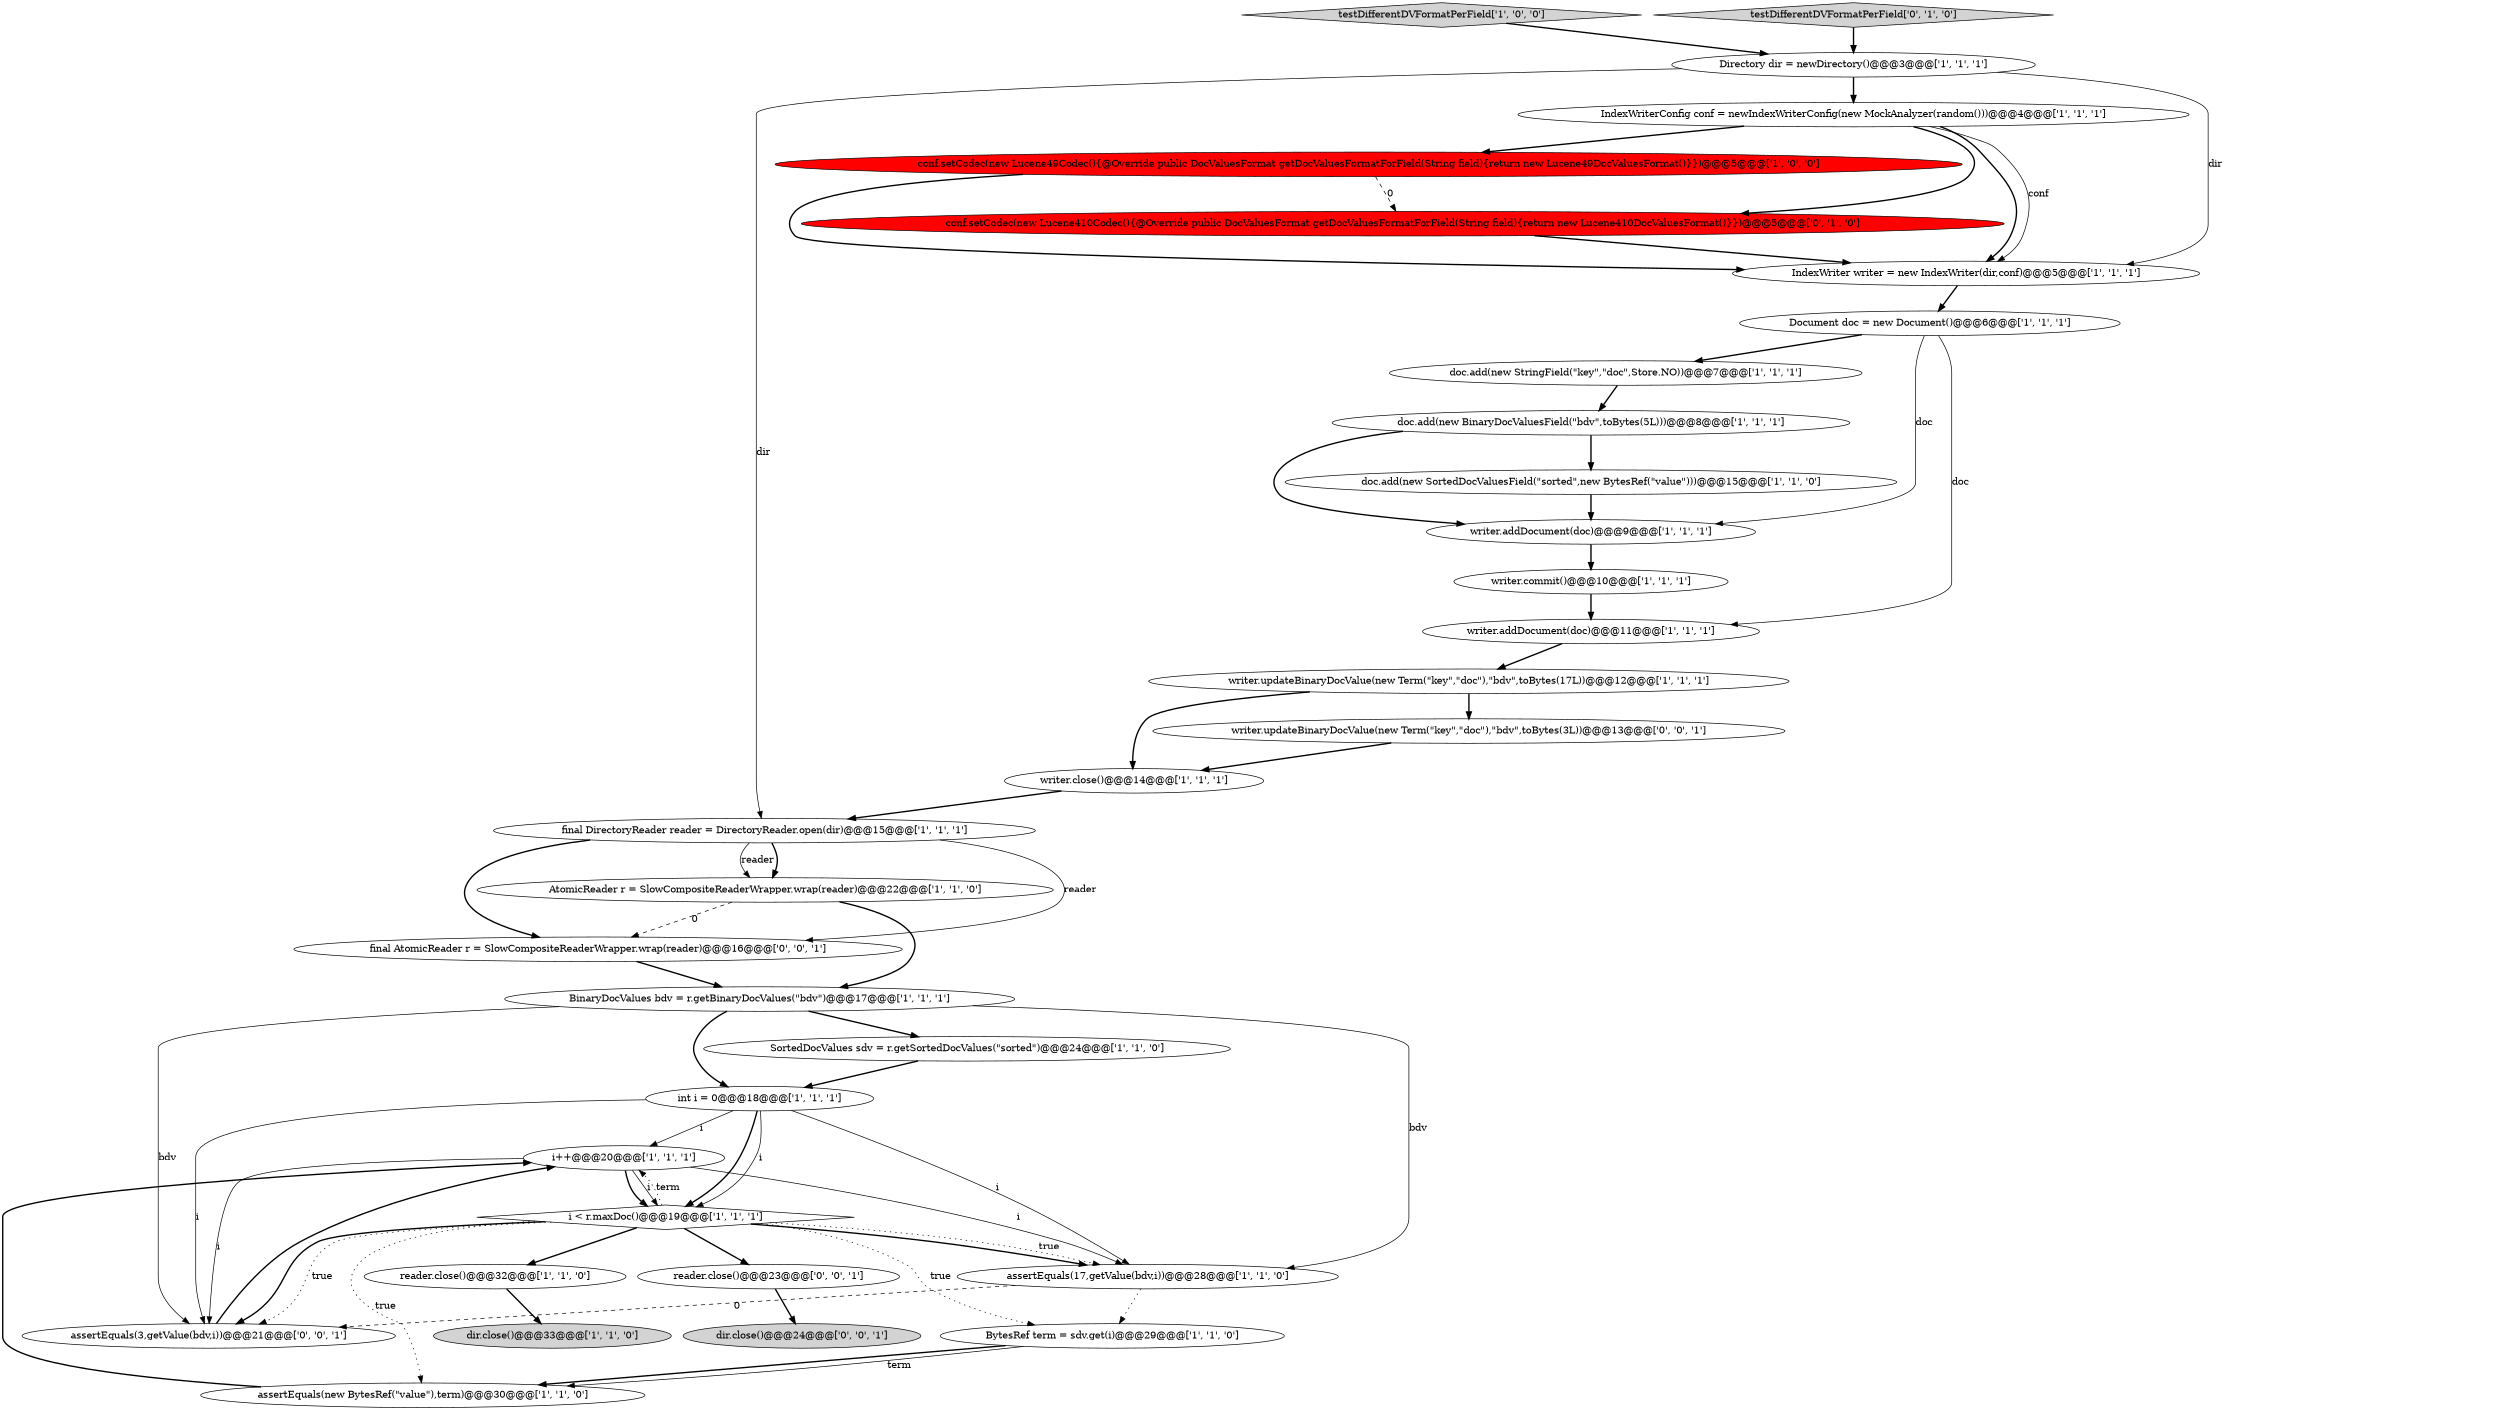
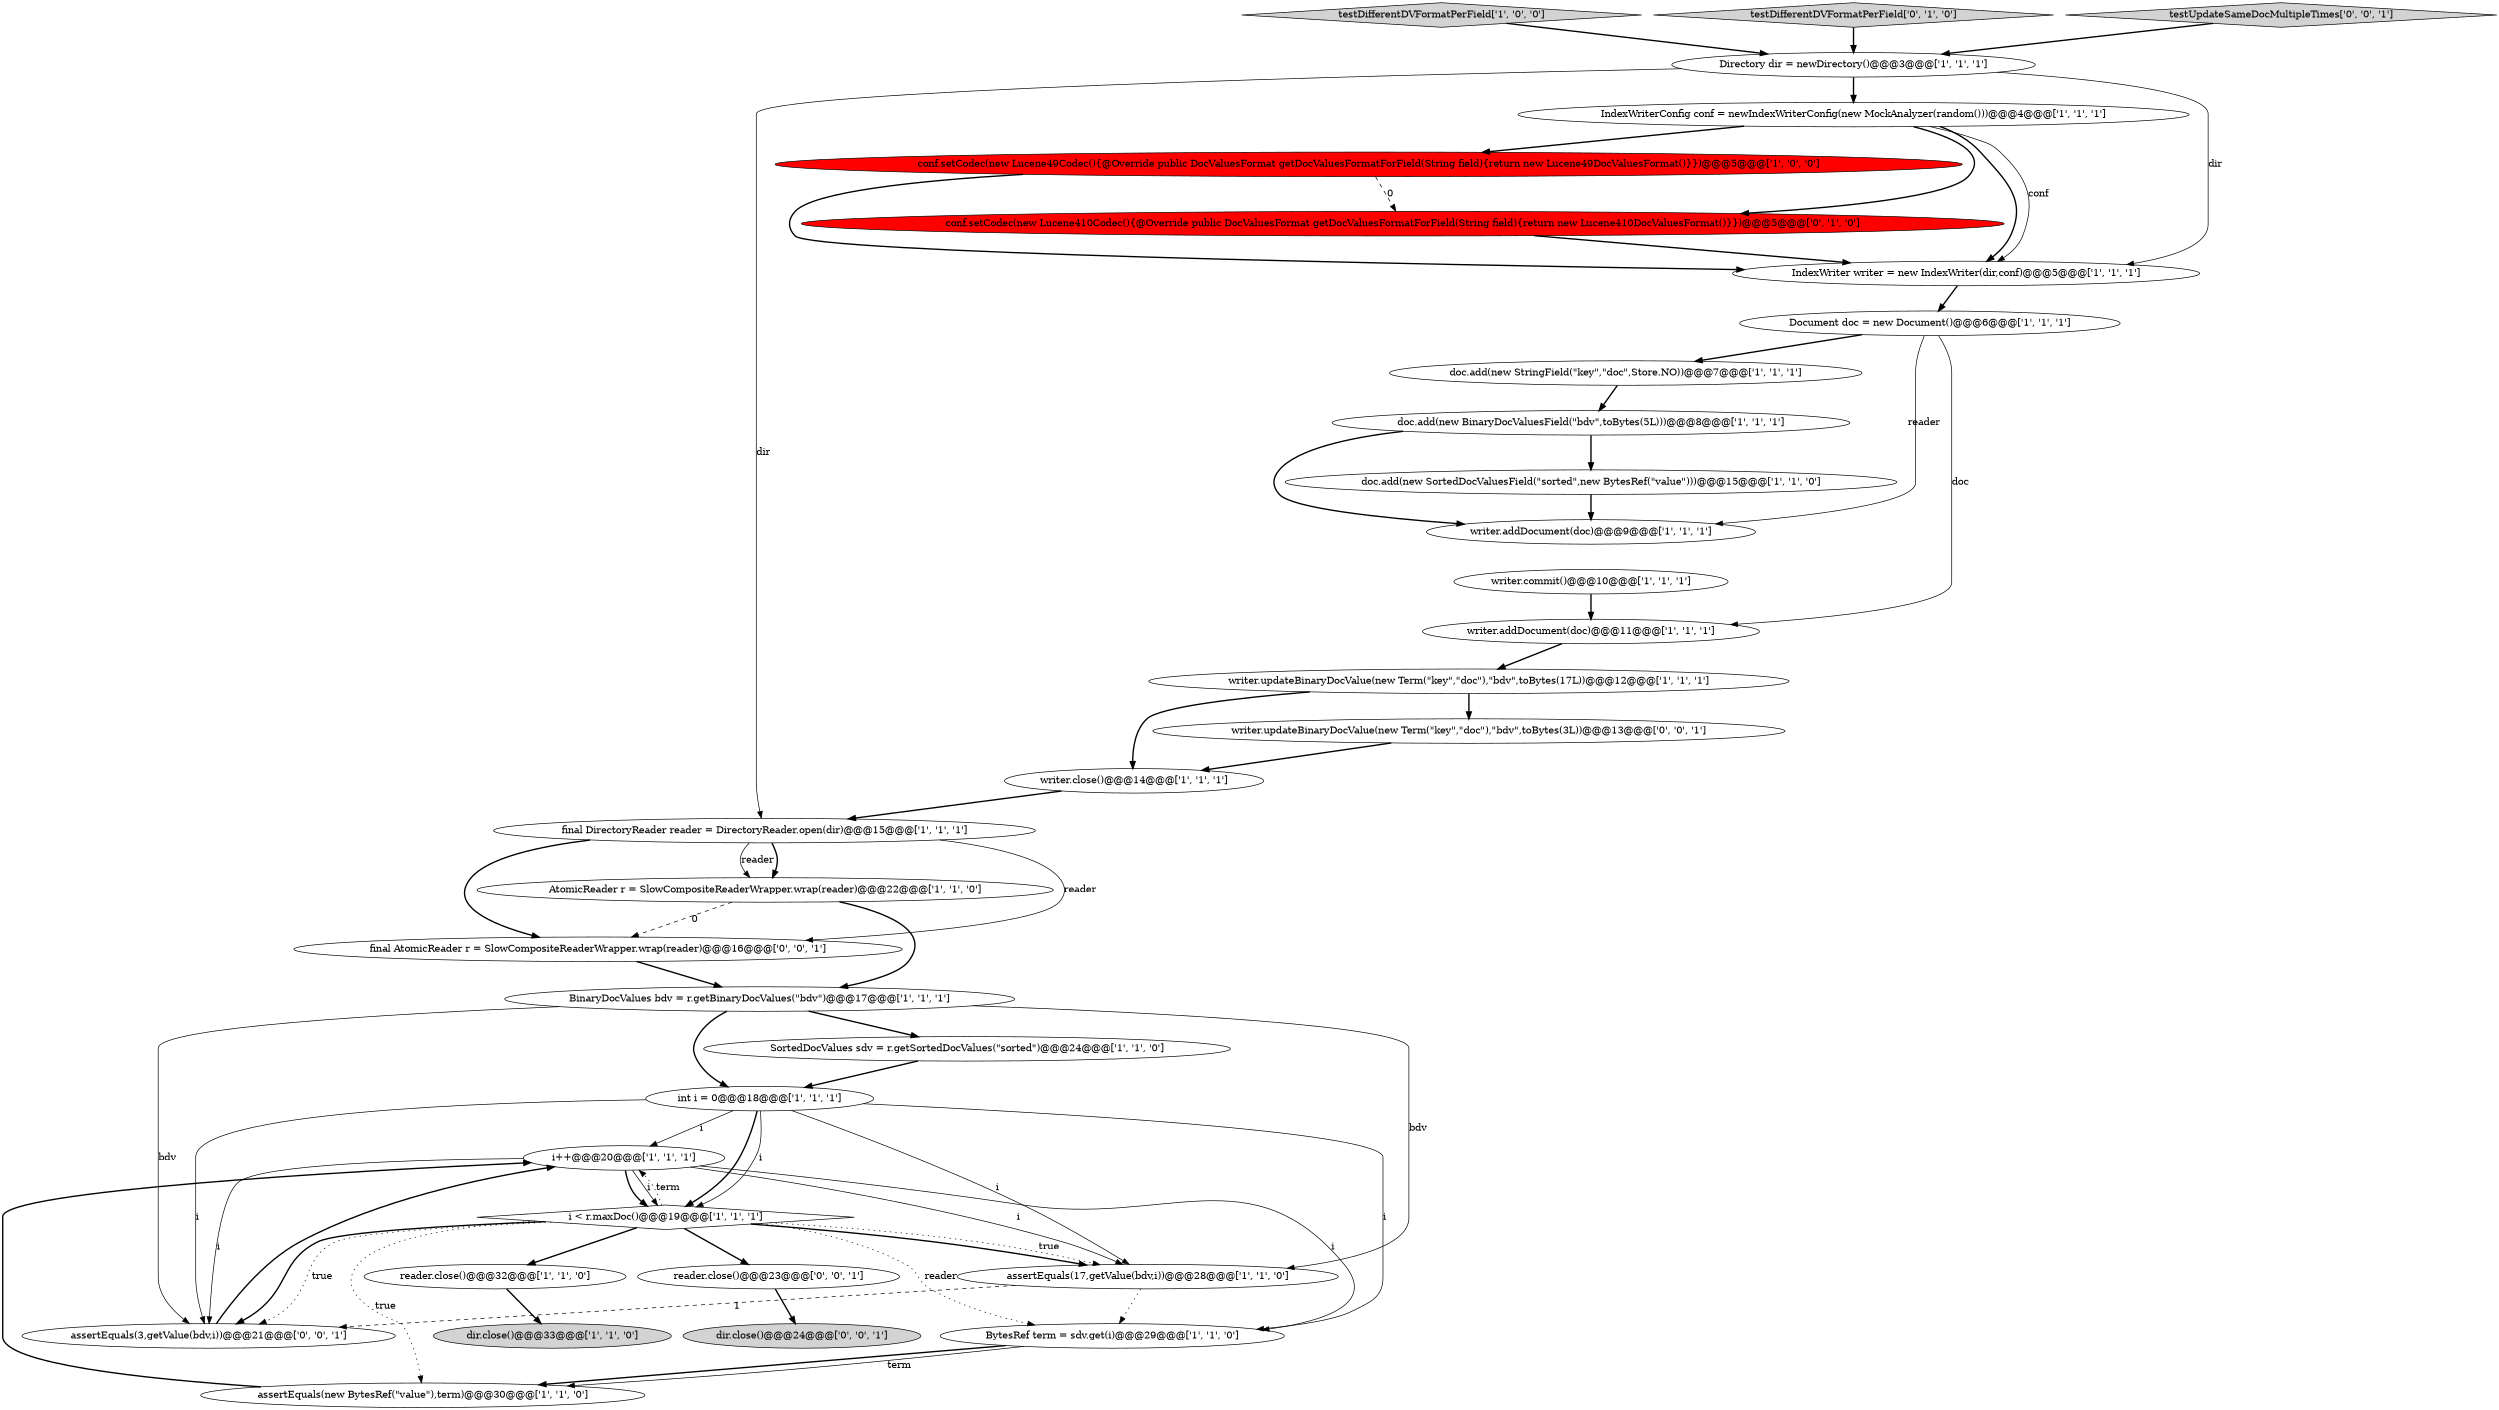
node "testUpdateSameDocMultipleTimes['0', '0', '1']": added
edge "Document doc = new Document()@@@6@@@['1', '1', '1']" -> "writer.addDocument(doc)@@@9@@@['1', '1', '1']": label "doc" -> "reader"
edge "writer.addDocument(doc)@@@9@@@['1', '1', '1']" -> "writer.commit()@@@10@@@['1', '1', '1']": removed
edge "int i = 0@@@18@@@['1', '1', '1']" -> "BytesRef term = sdv.get(i)@@@29@@@['1', '1', '0']": added, label "i"
edge "i++@@@20@@@['1', '1', '1']" -> "BytesRef term = sdv.get(i)@@@29@@@['1', '1', '0']": added, label "i"
edge "i < r.maxDoc()@@@19@@@['1', '1', '1']" -> "BytesRef term = sdv.get(i)@@@29@@@['1', '1', '0']": label "true" -> "reader"
edge "assertEquals(17,getValue(bdv,i))@@@28@@@['1', '1', '0']" -> "assertEquals(3,getValue(bdv,i))@@@21@@@['0', '0', '1']": label "0" -> "1"
